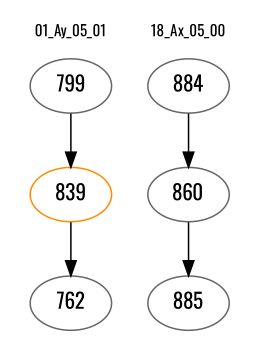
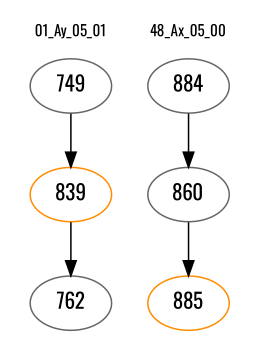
cluster "18_Ax_05_00": label "18_Ax_05_00" -> "48_Ax_05_00"
node "799": label "799" -> "749"
node "885": color gray40 -> darkorange
